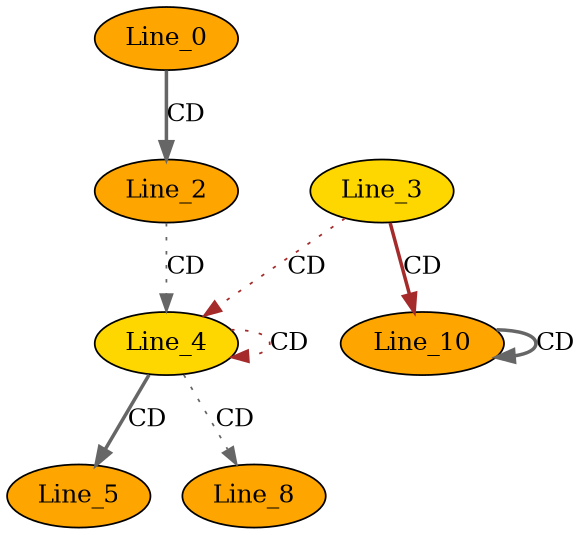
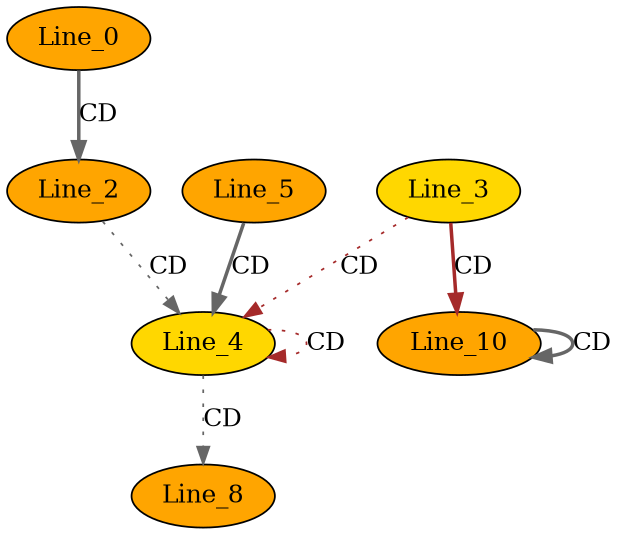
edge "Line_4" -> "Line_5": reversed
